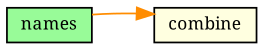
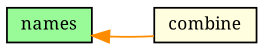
edge "names" -> "combine": reversed
